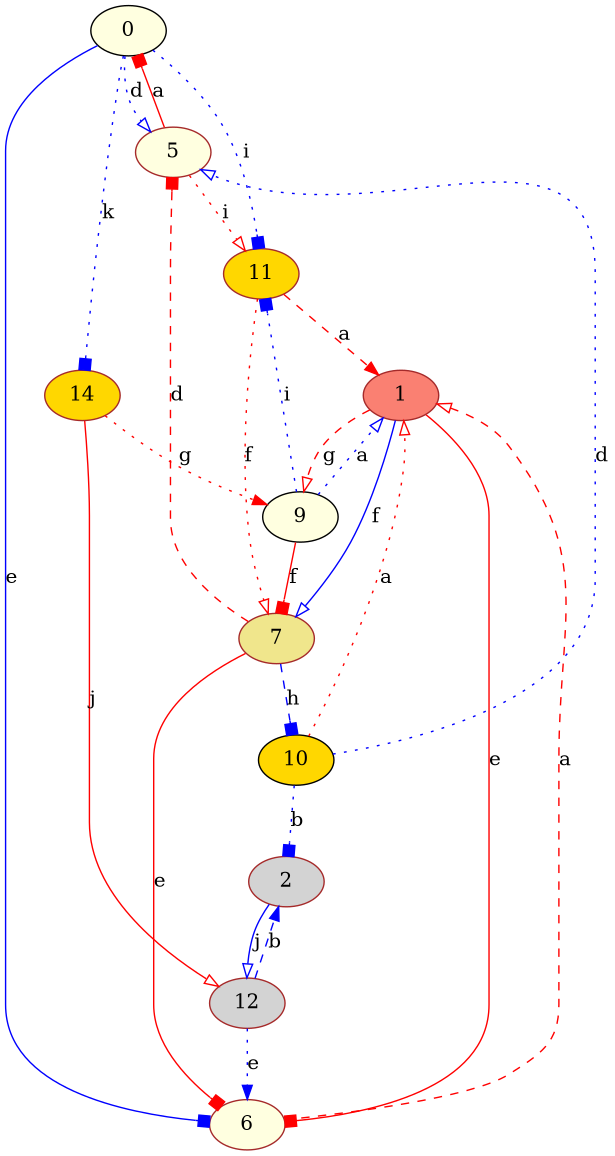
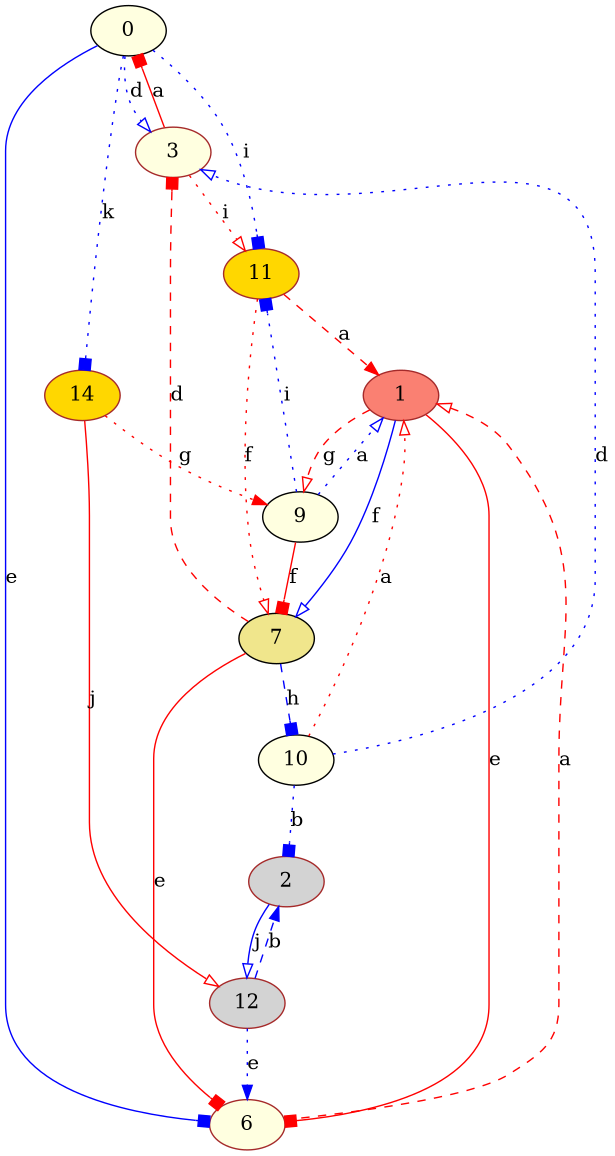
node "5": label "5" -> "3"
node "7": color brown -> black
node "10": fillcolor gold -> lightyellow
